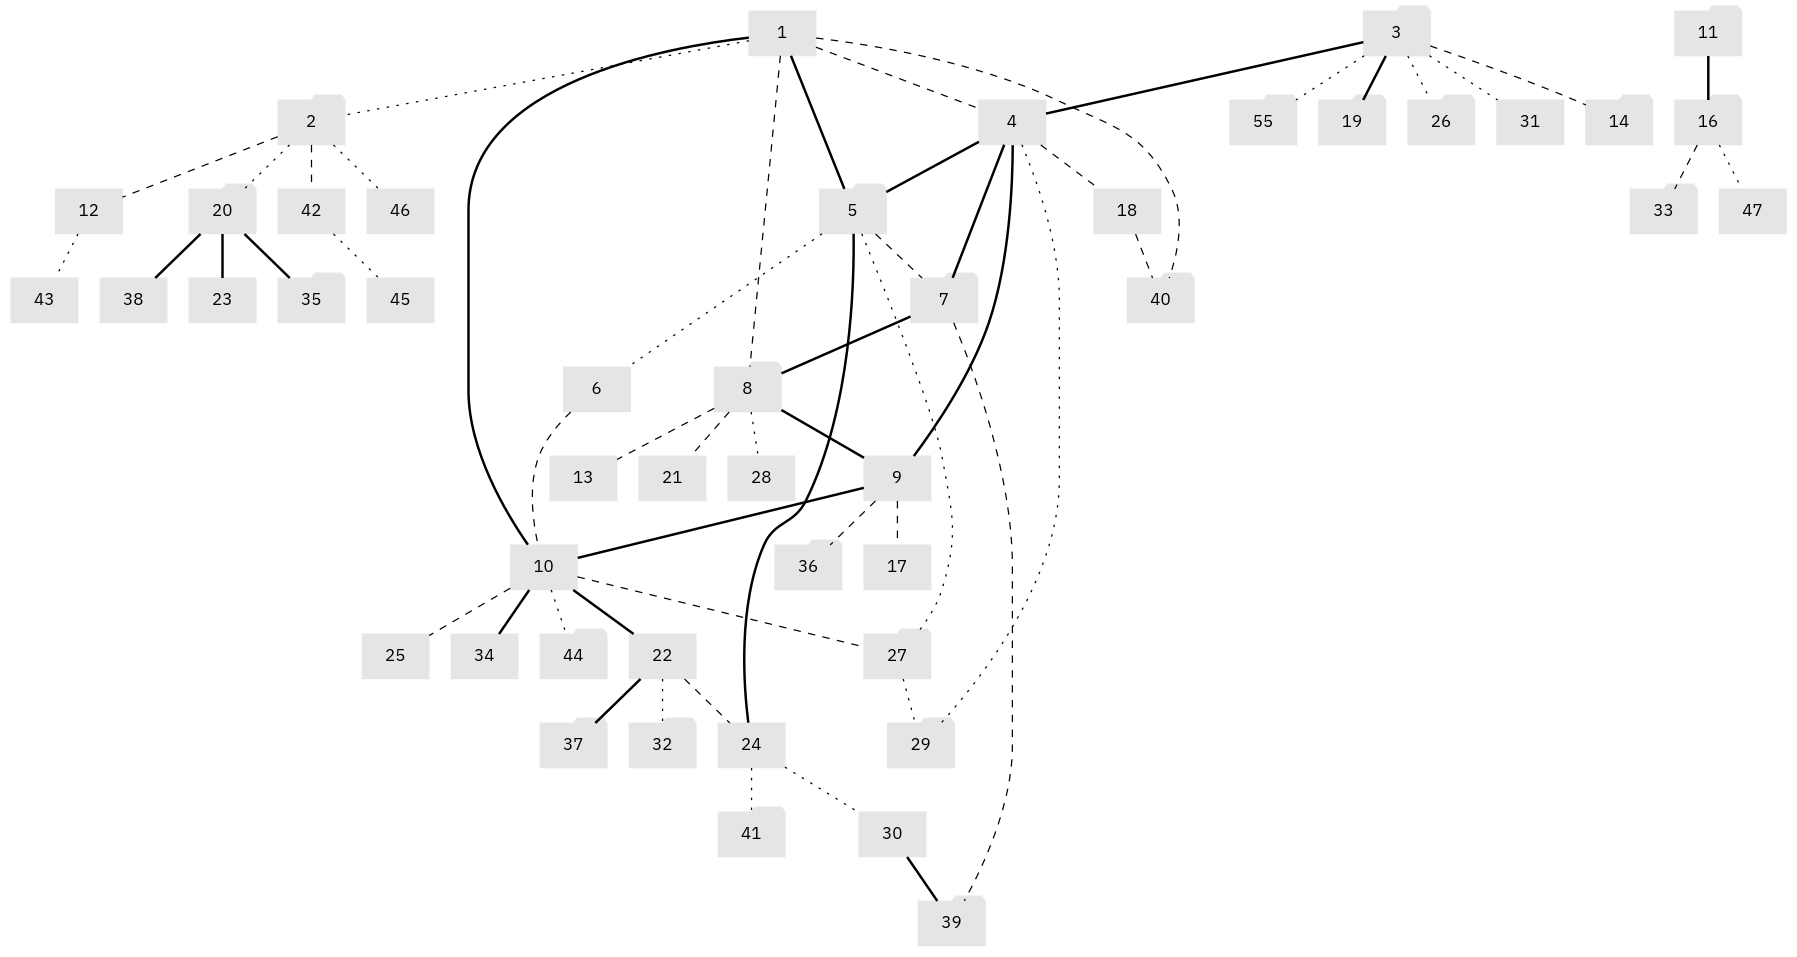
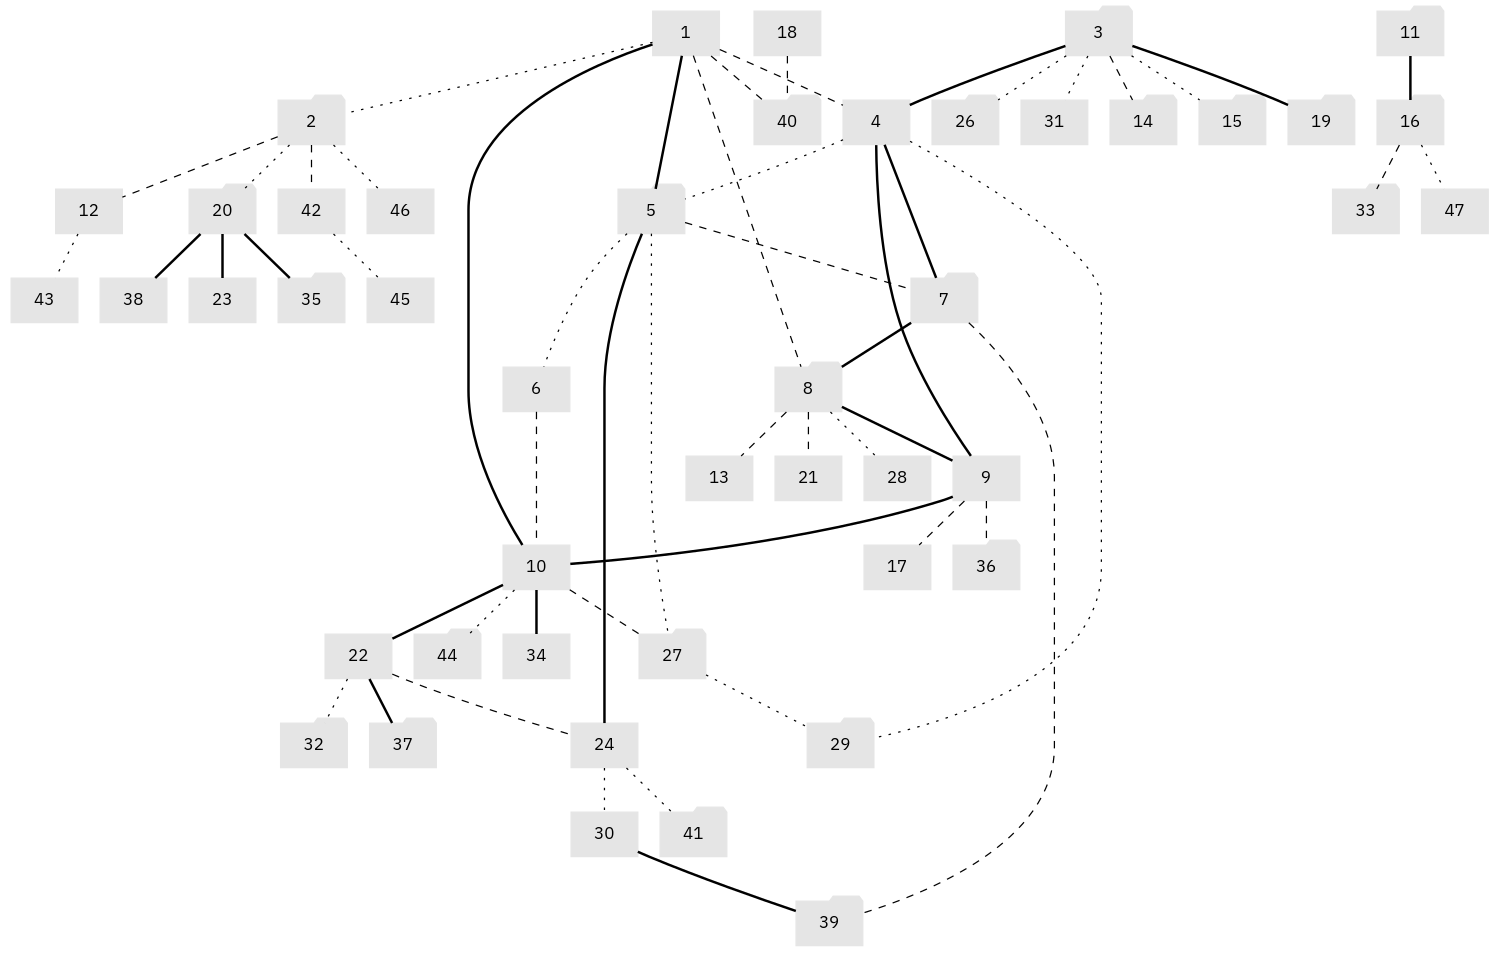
node "55": label "55" -> "15"
edge "4" -- "5": style bold -> dotted
edge "4" -- "18": removed
node "25": removed
